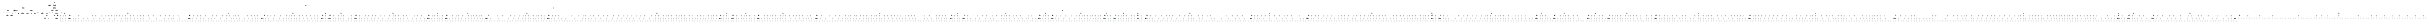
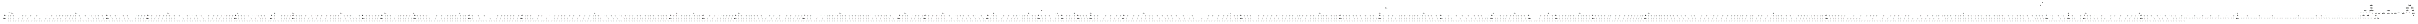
node "language": added
